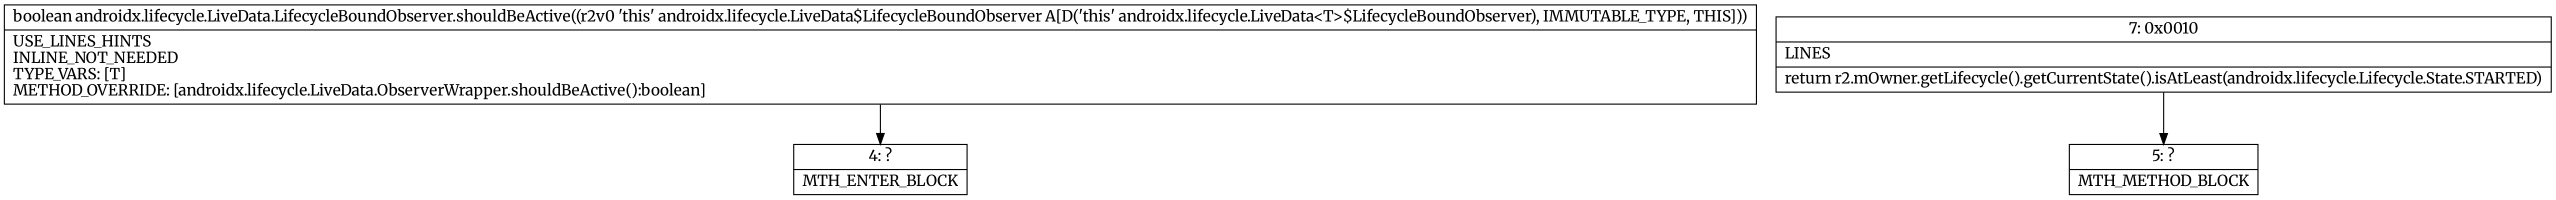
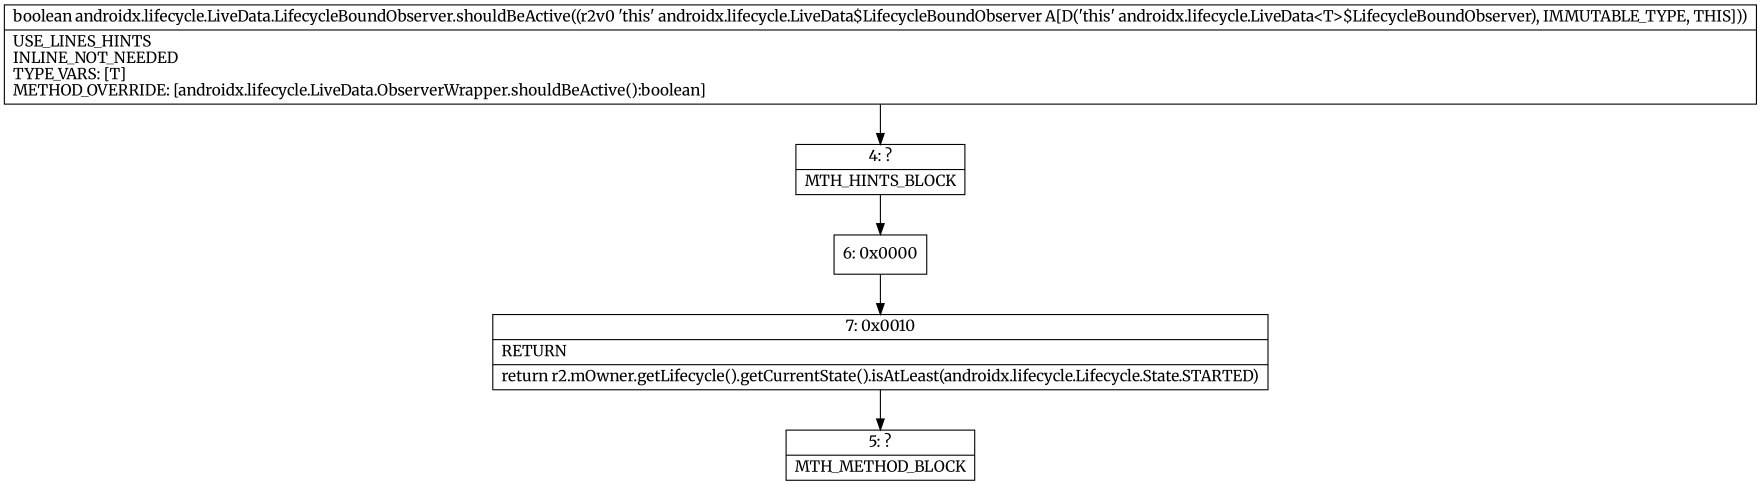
node "7: 0x0010": text "LINES" -> "RETURN"
node "4: ?": text "MTH_ENTER_BLOCK" -> "MTH_HINTS_BLOCK"
node "6: 0x0000": added
